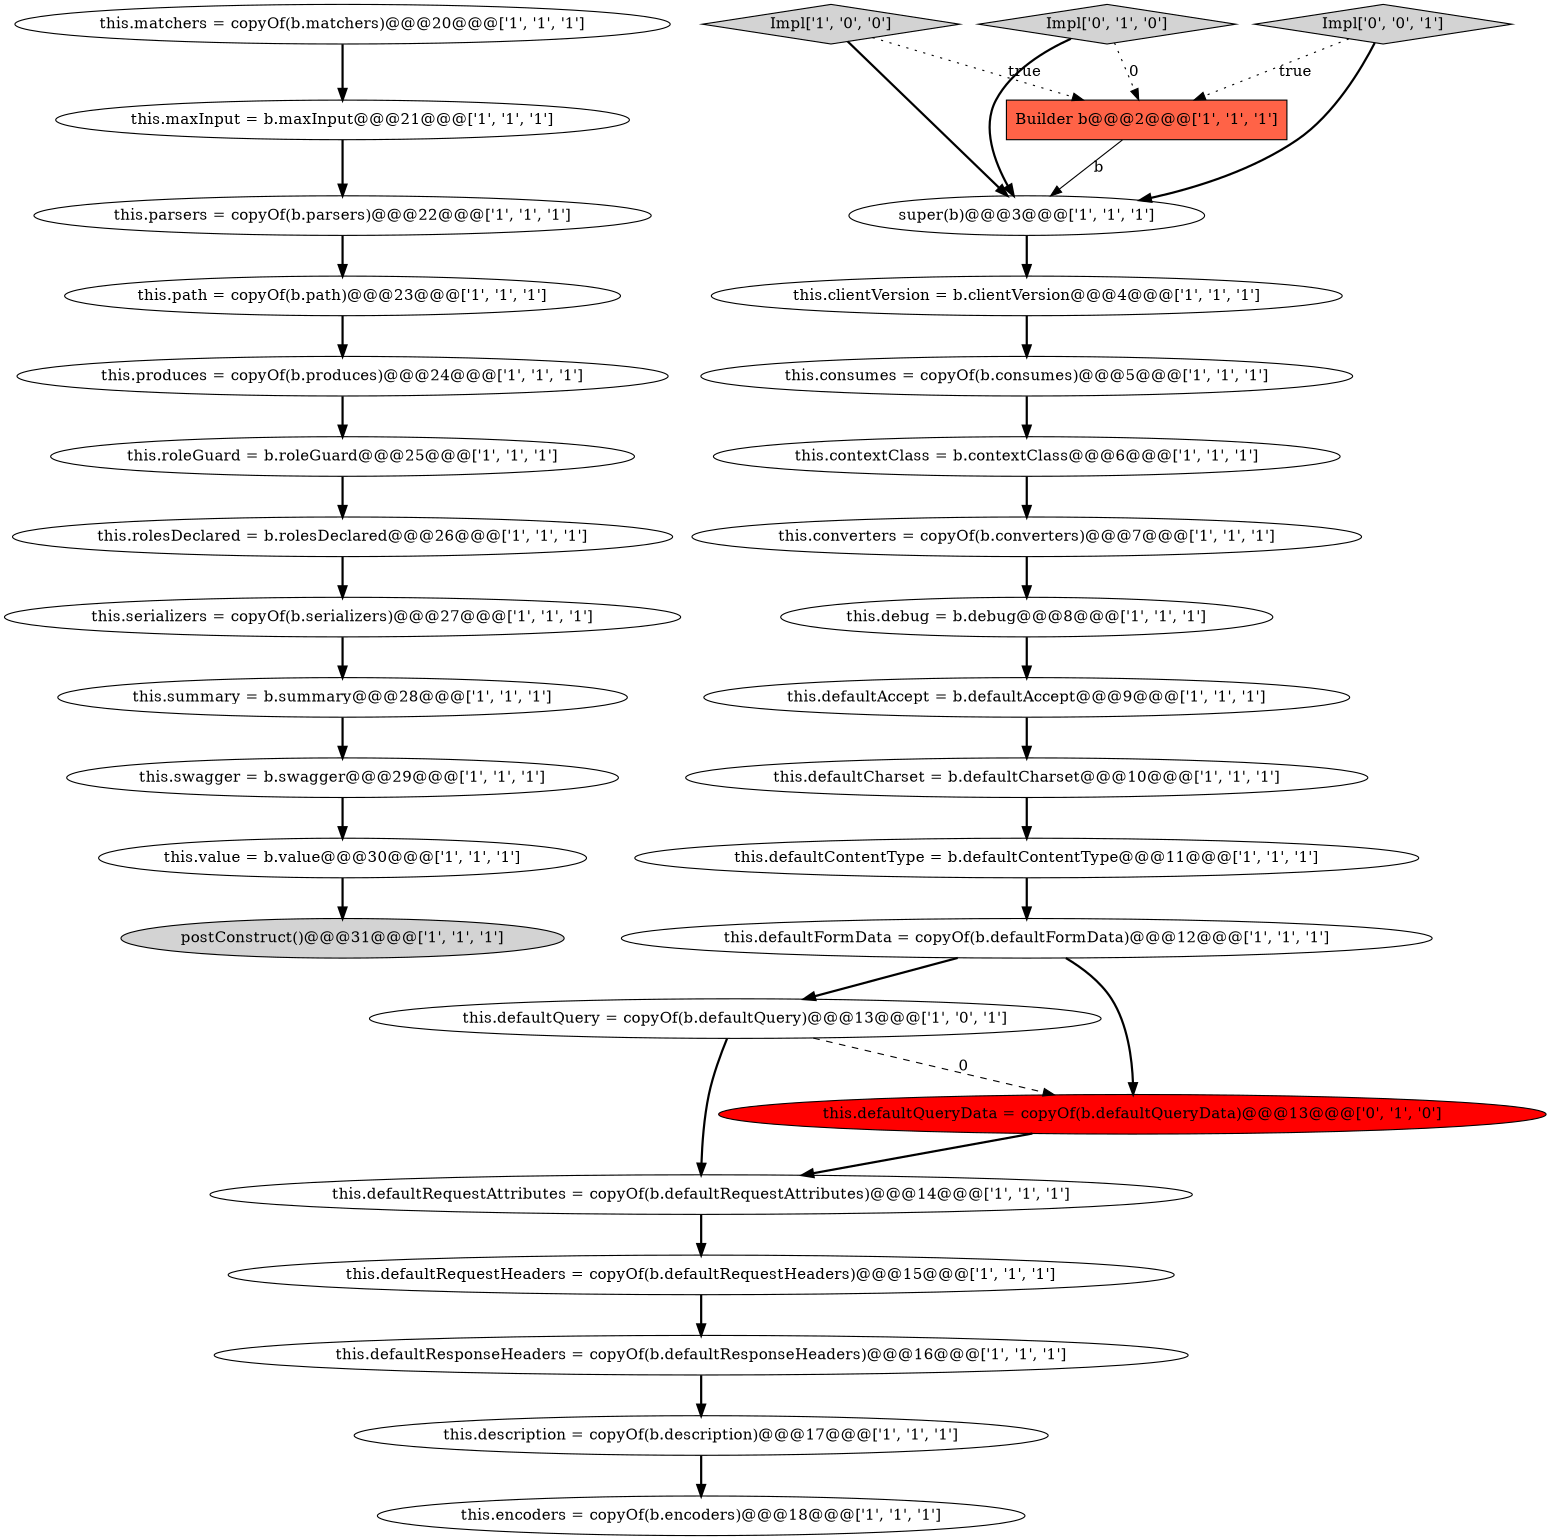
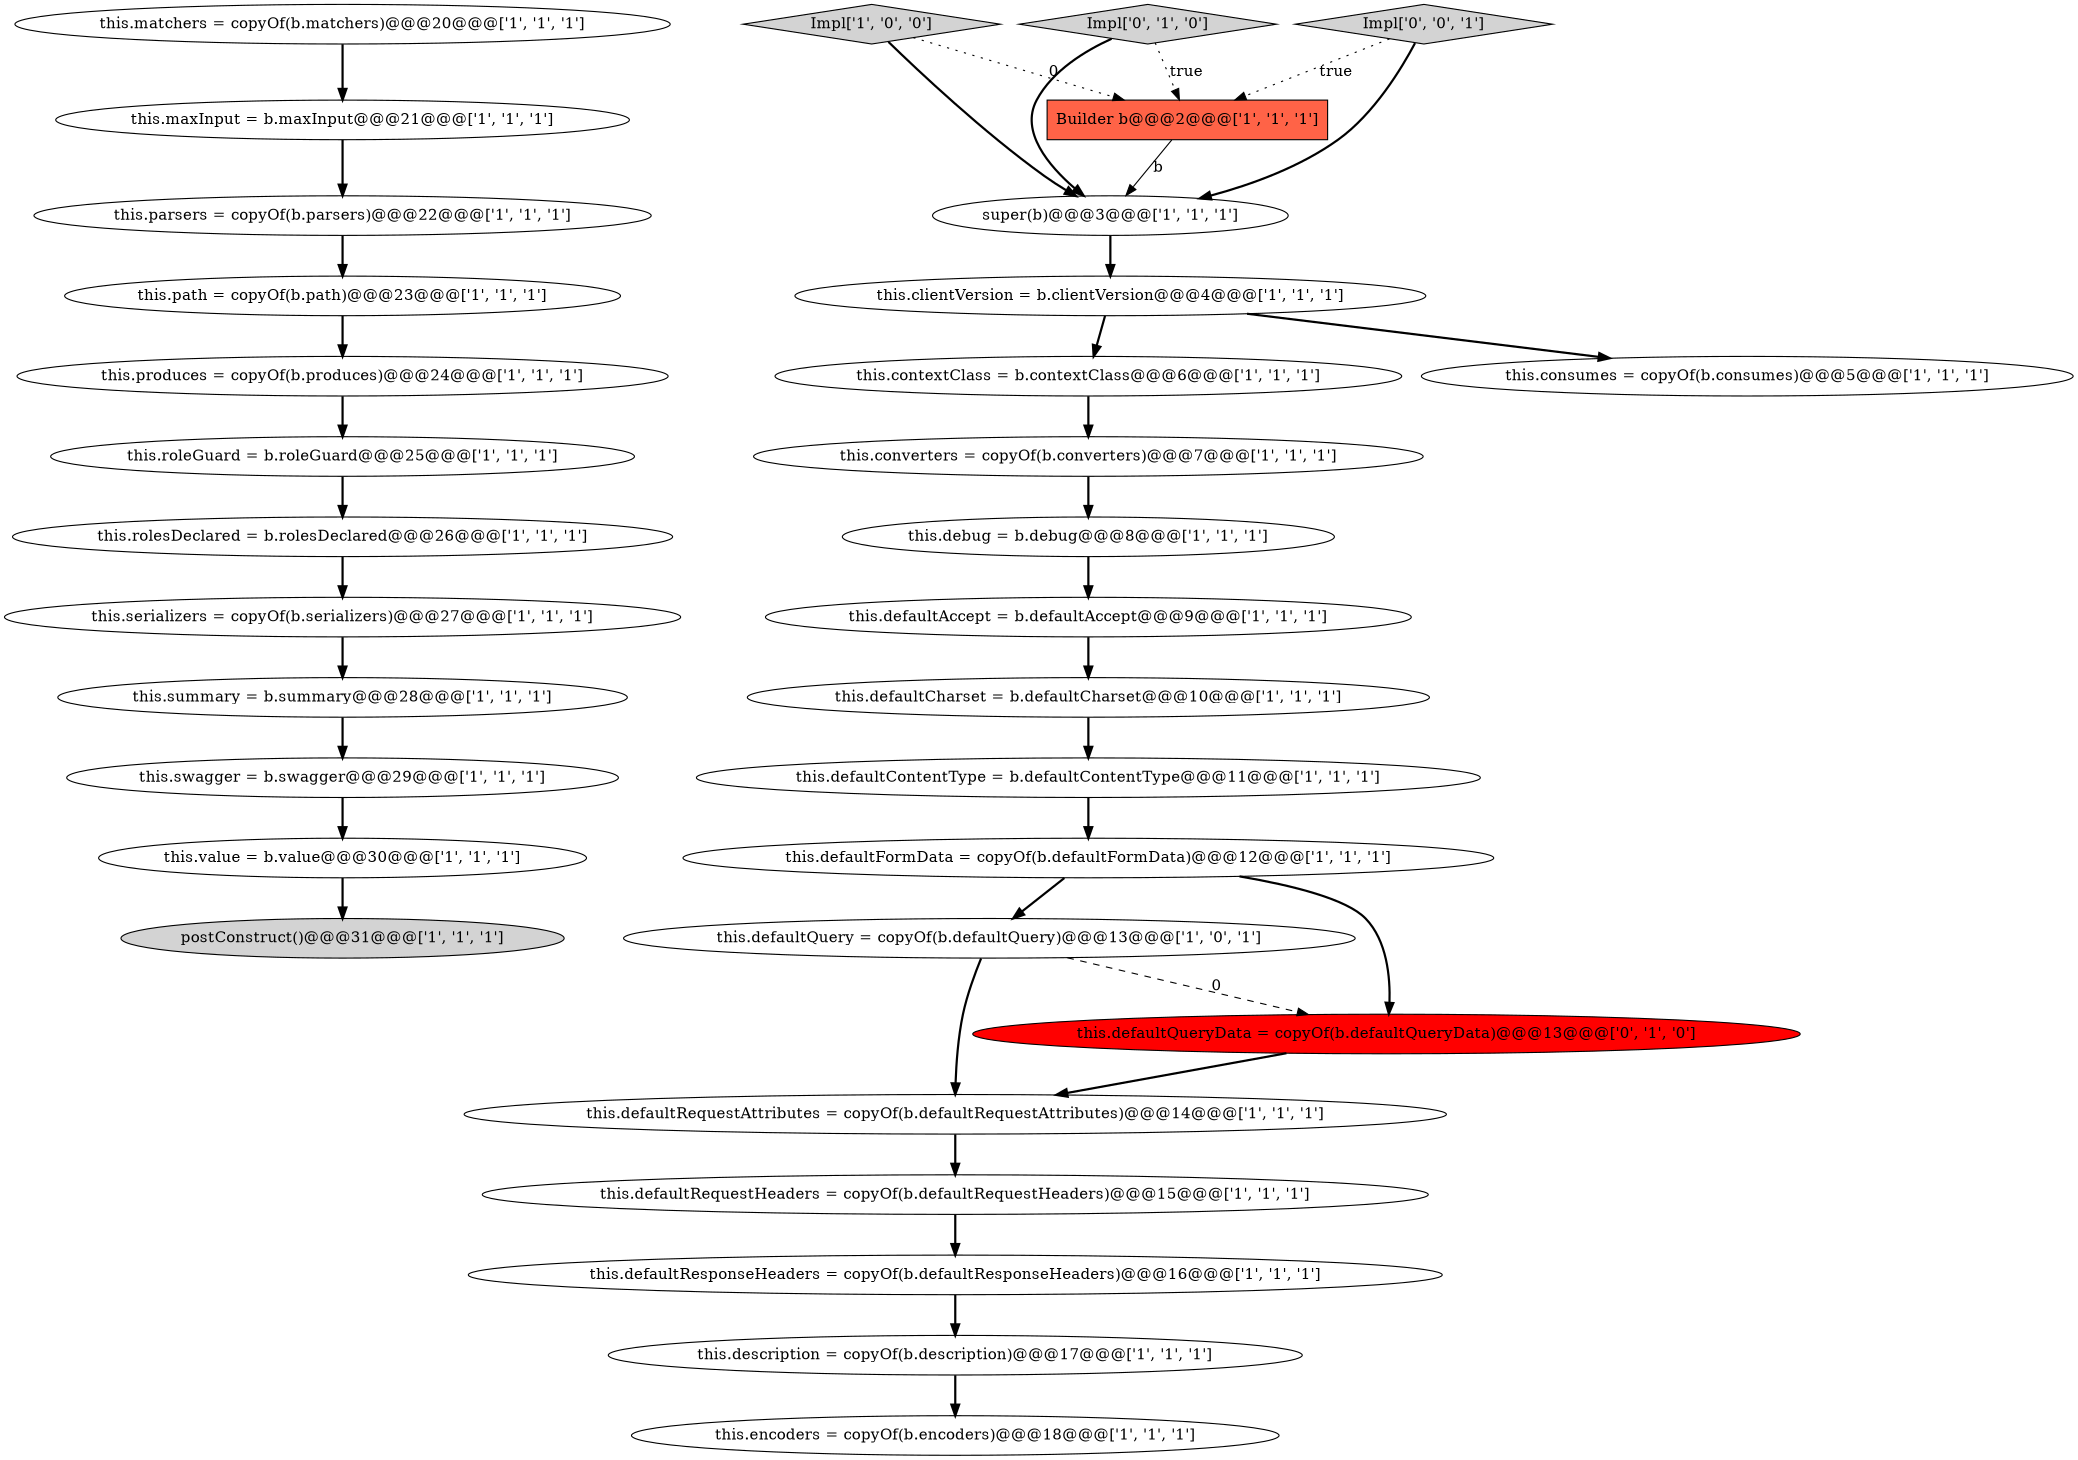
edge "Impl['1', '0', '0']" -> "Builder b@@@2@@@['1', '1', '1']": label "true" -> "0"
edge "Impl['0', '1', '0']" -> "Builder b@@@2@@@['1', '1', '1']": label "0" -> "true"
edge "this.consumes = copyOf(b.consumes)@@@5@@@['1', '1', '1']" -> "this.contextClass = b.contextClass@@@6@@@['1', '1', '1']": now "this.clientVersion = b.clientVersion@@@4@@@['1', '1', '1']" -> "this.contextClass = b.contextClass@@@6@@@['1', '1', '1']"
